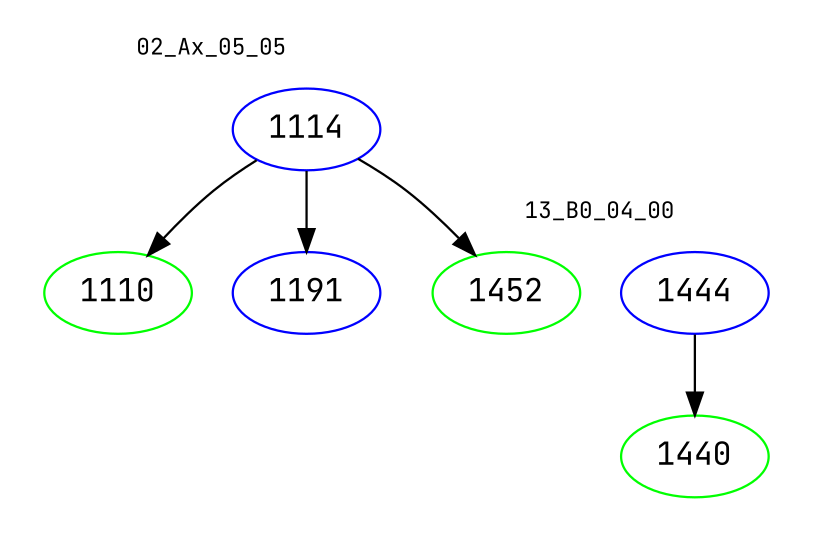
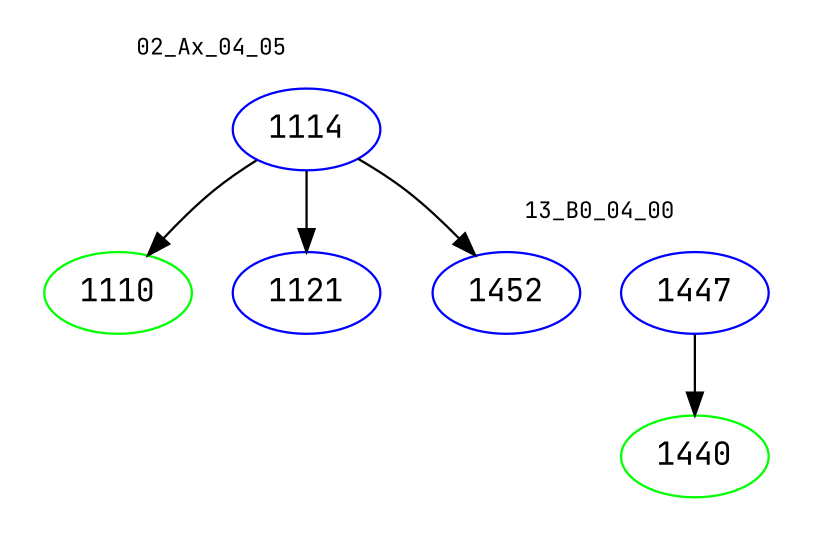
cluster "02_Ax_05_05": label "02_Ax_05_05" -> "02_Ax_04_05"
node "1191": label "1191" -> "1121"
node "1452": color green -> blue
node "1444": label "1444" -> "1447"
